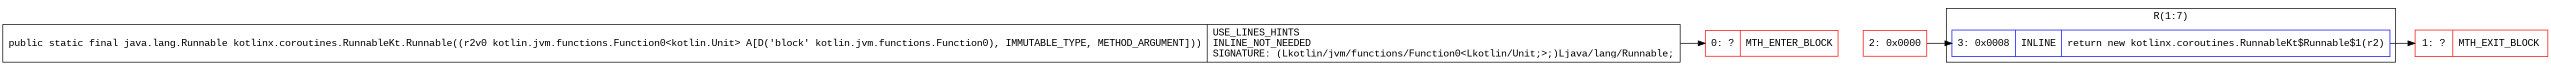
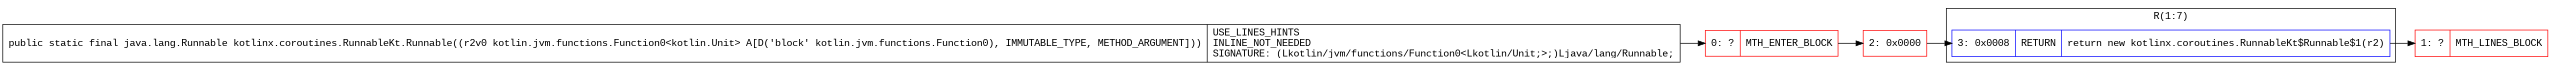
edge "0: ?" -> "2: 0x0000": added
node "3: 0x0008": text "INLINE" -> "RETURN"
node "1: ?": text "MTH_EXIT_BLOCK" -> "MTH_LINES_BLOCK"
